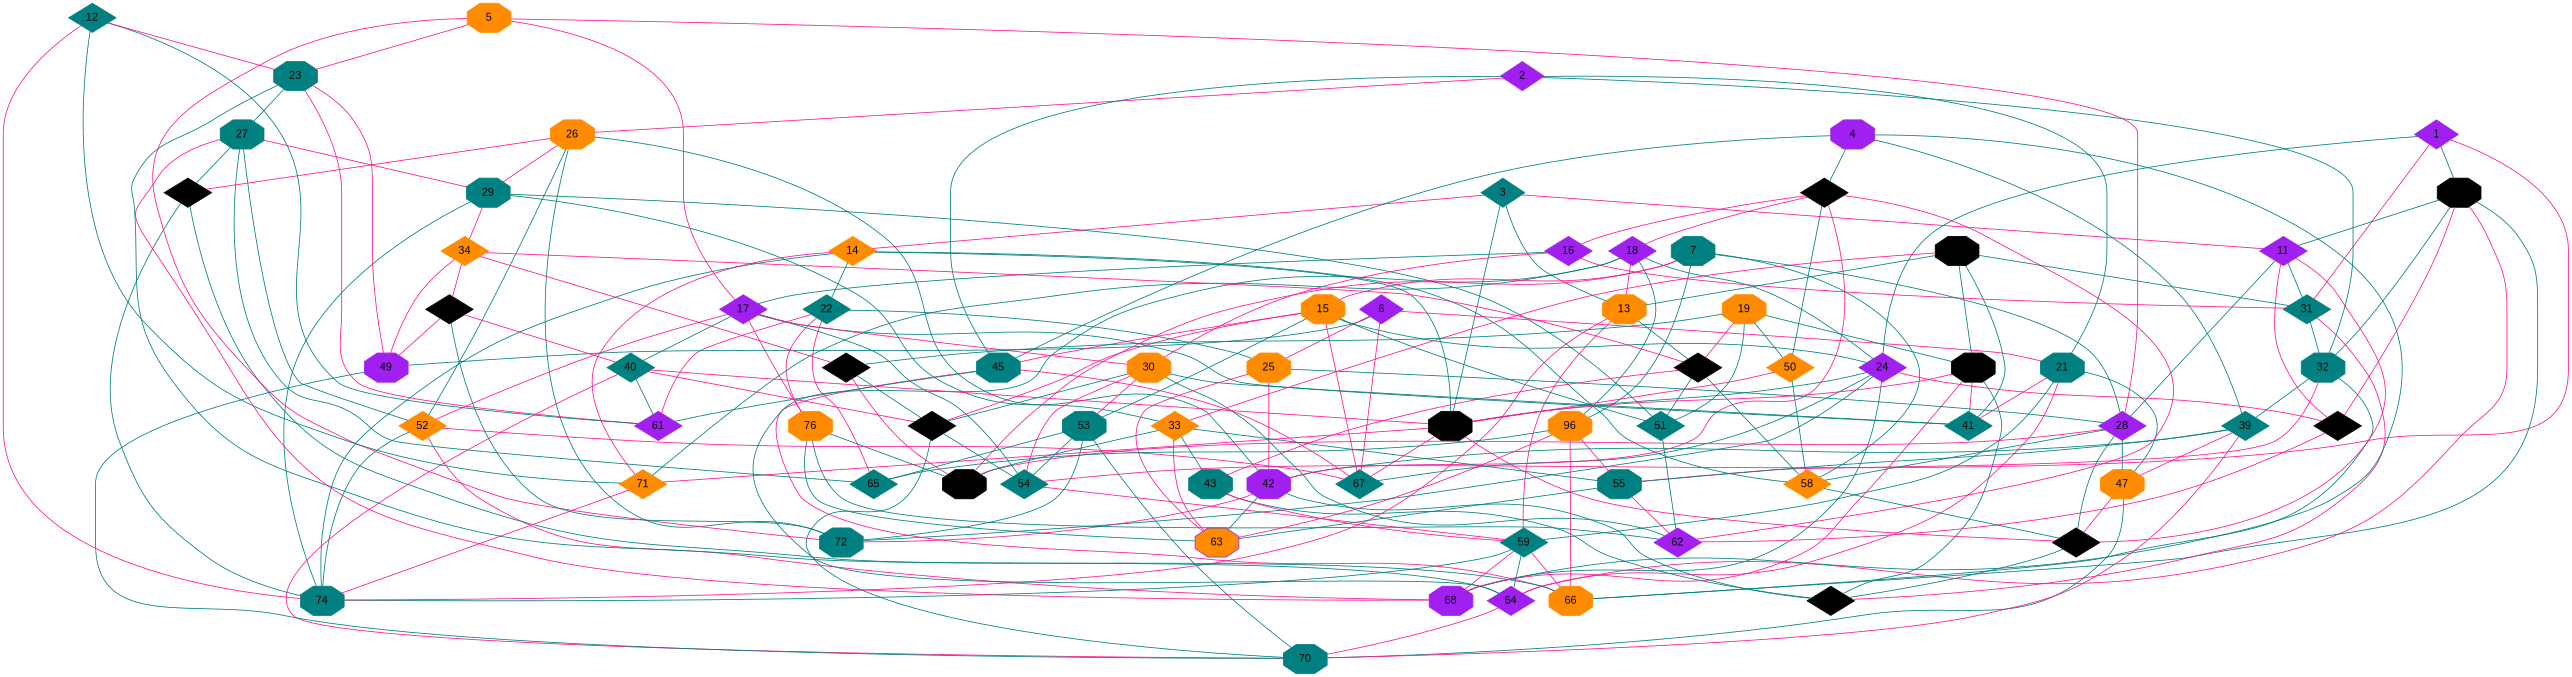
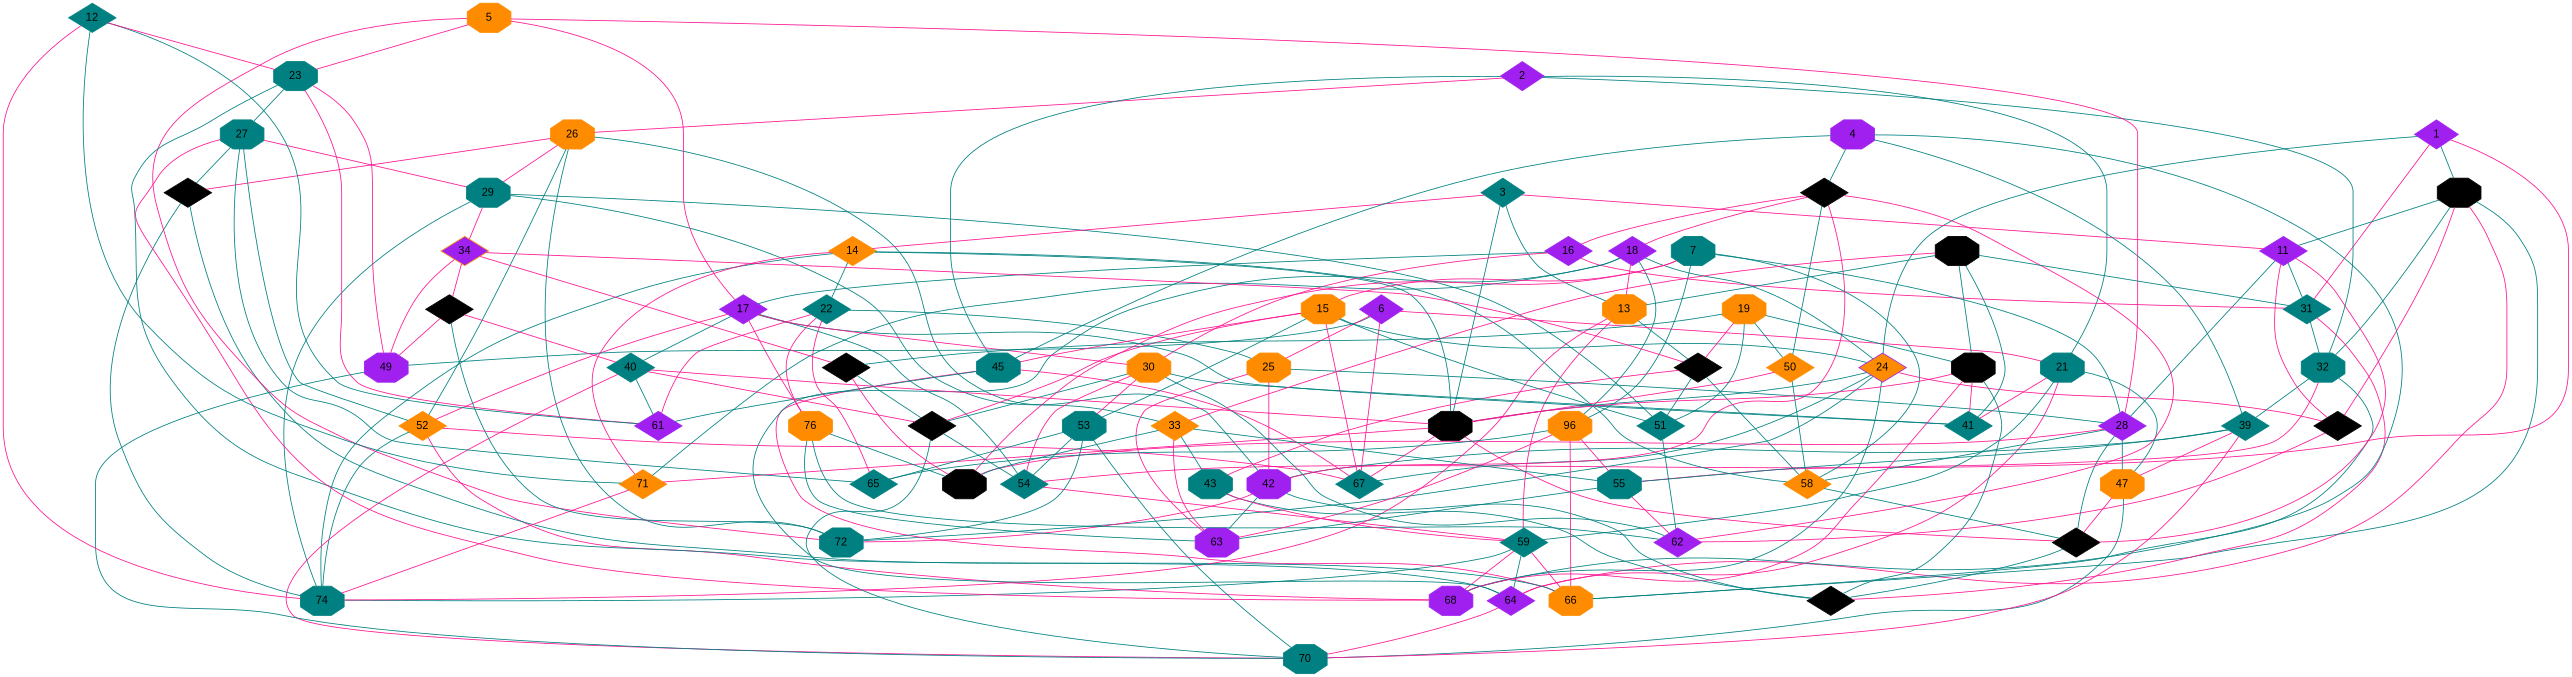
node "34": fillcolor darkorange -> purple
node "24": fillcolor purple -> darkorange
node "63": fillcolor darkorange -> purple
